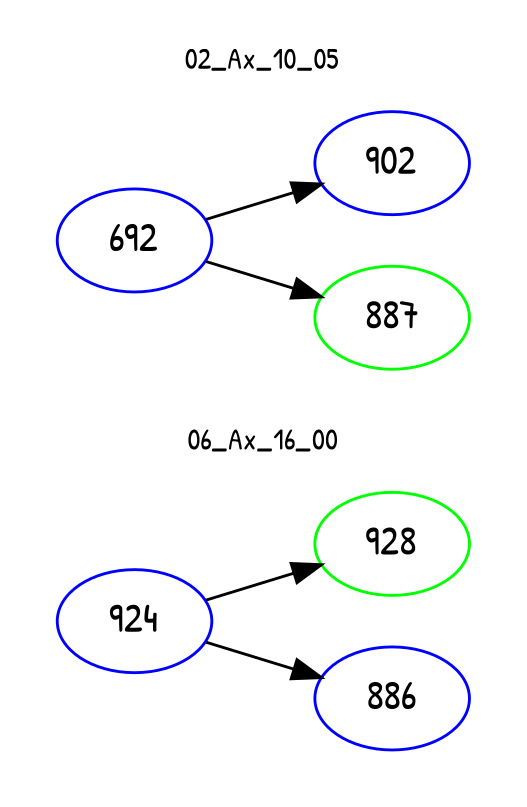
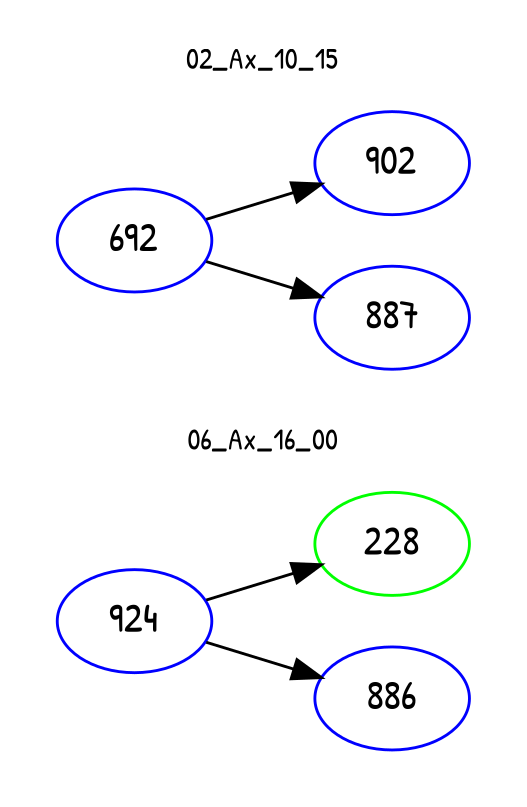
cluster "02_Ax_10_05": label "02_Ax_10_05" -> "02_Ax_10_15"
node "887": color green -> blue
node "928": label "928" -> "228"
